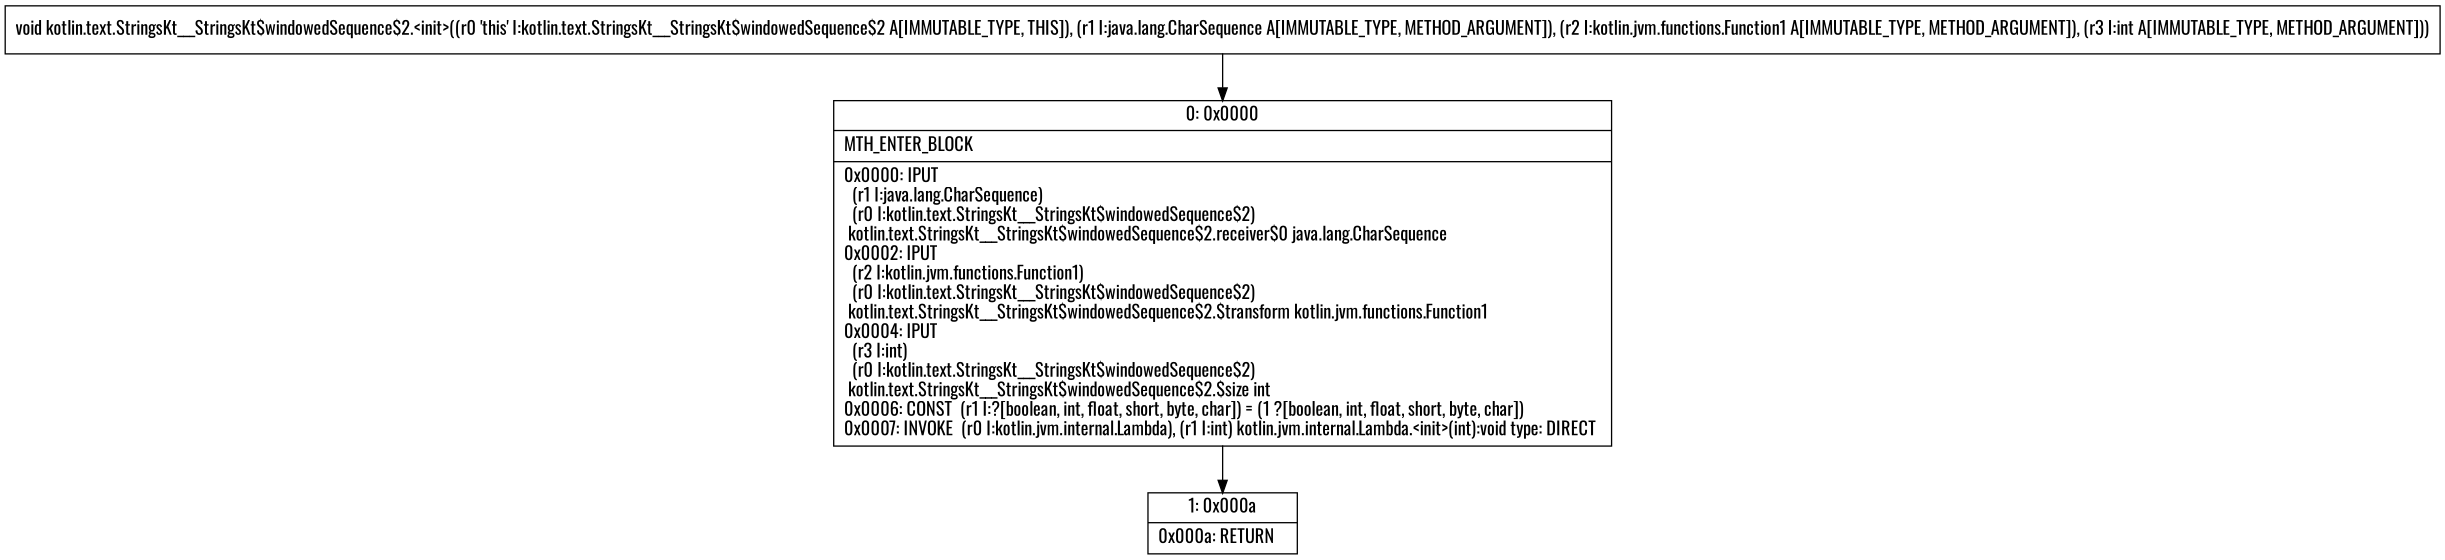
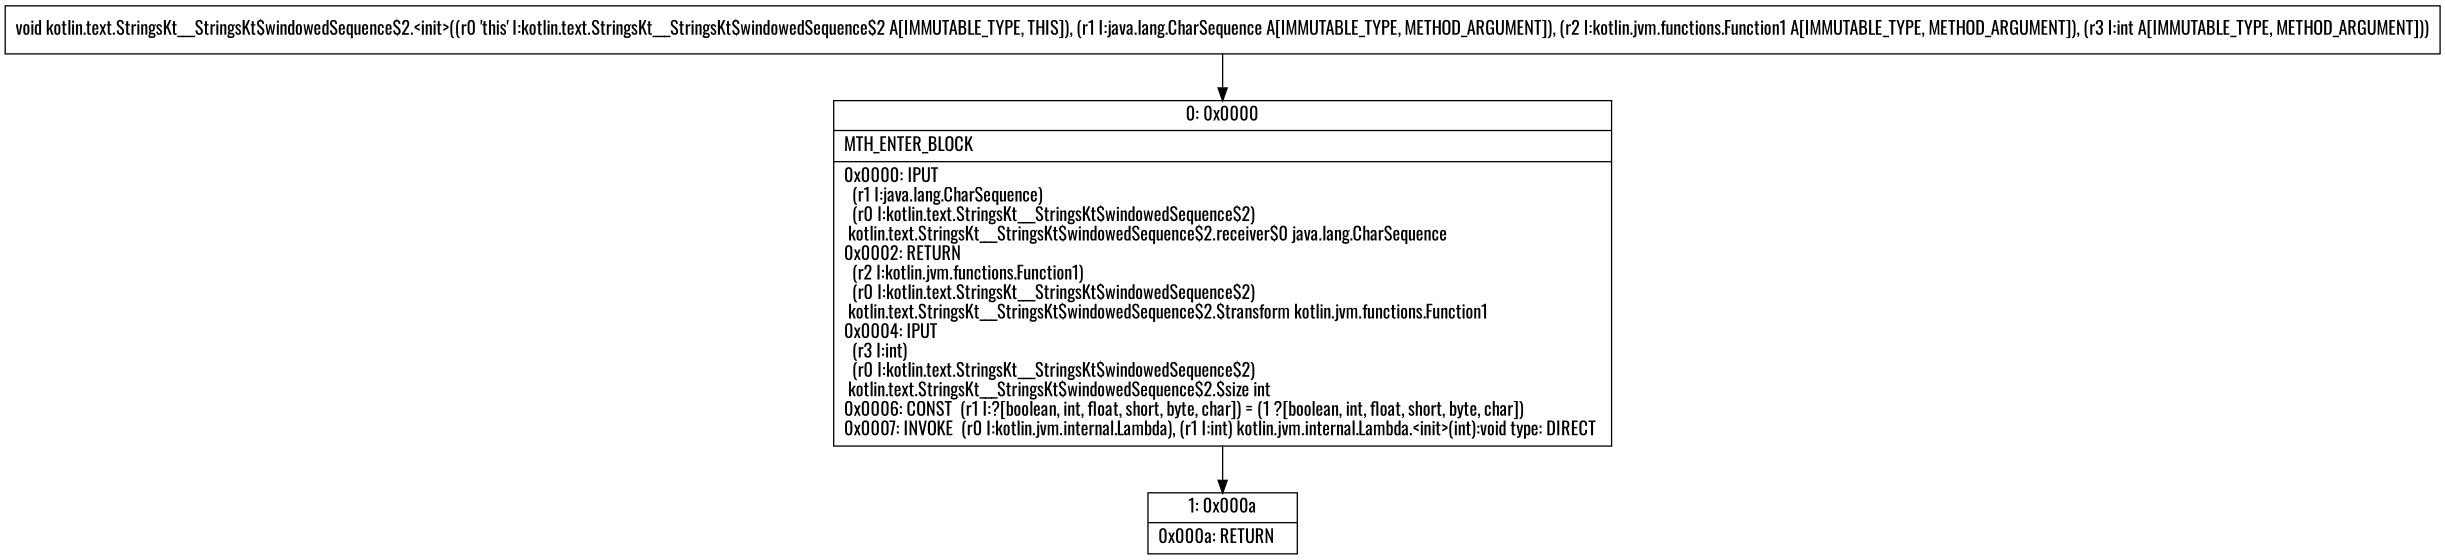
node "0: 0x0000": text "0x0002: IPUT" -> "0x0002: RETURN"
